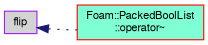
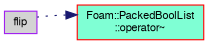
edge "Foam::PackedBoolList ::operator~" -> "flip": reversed
